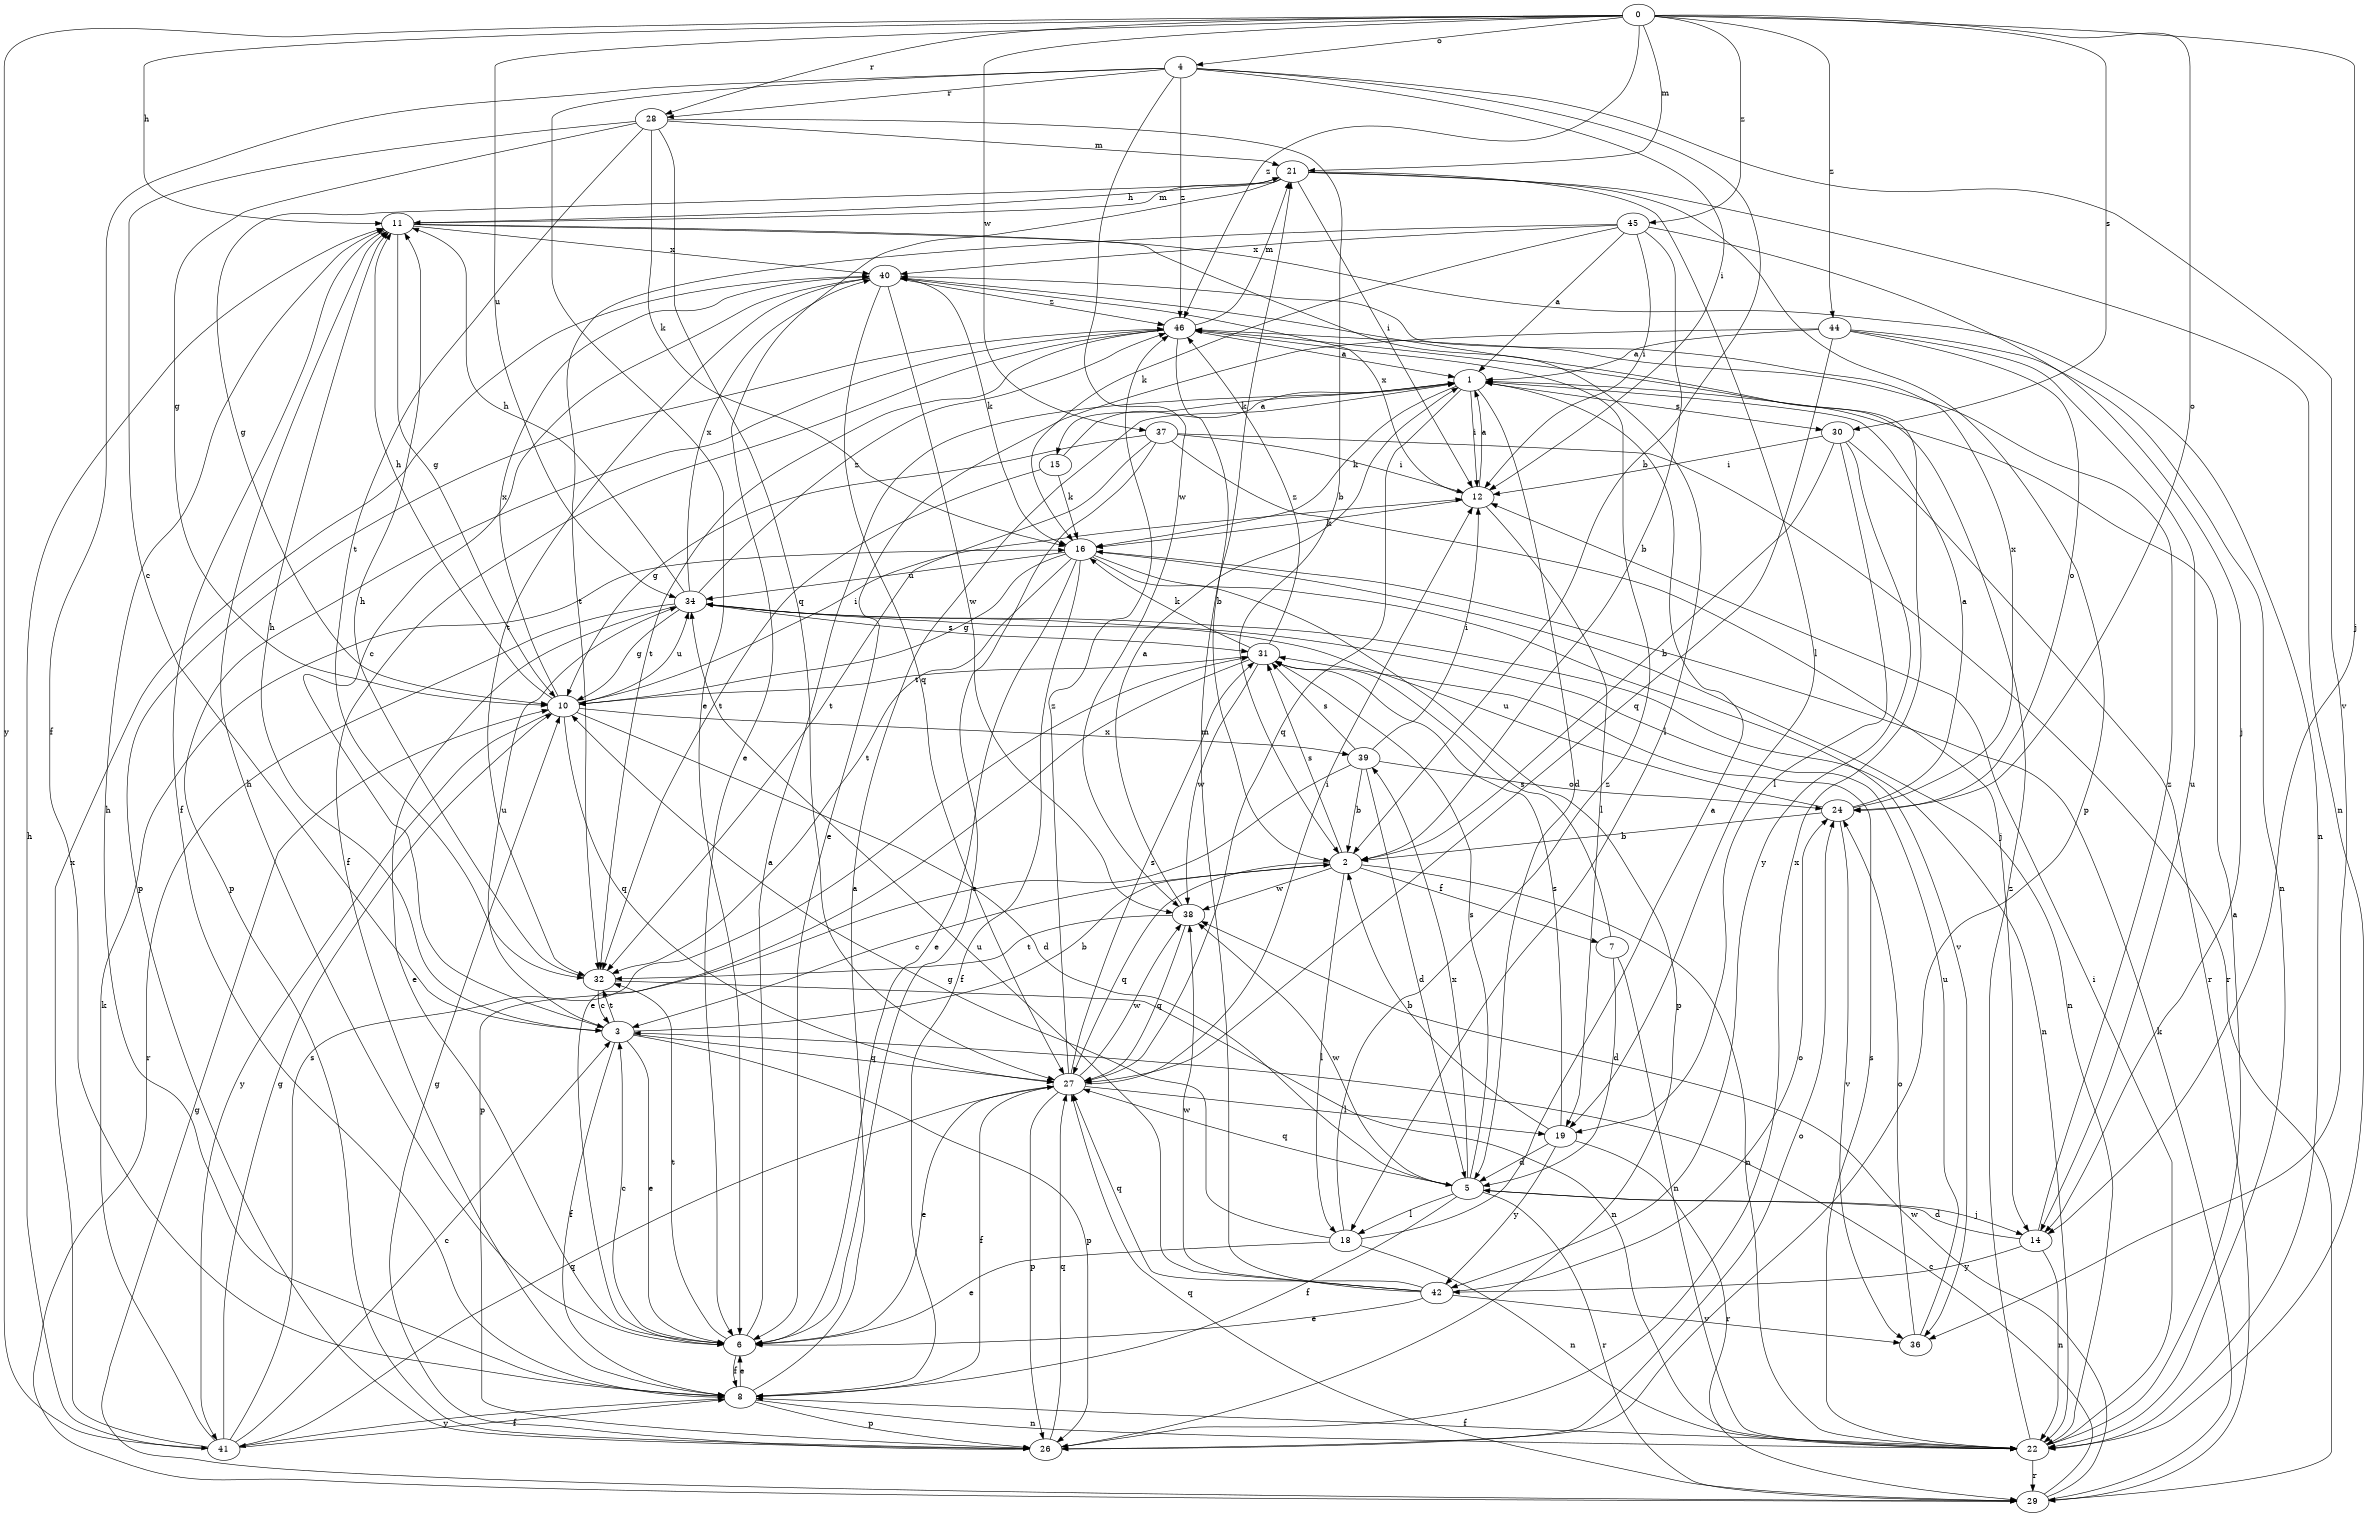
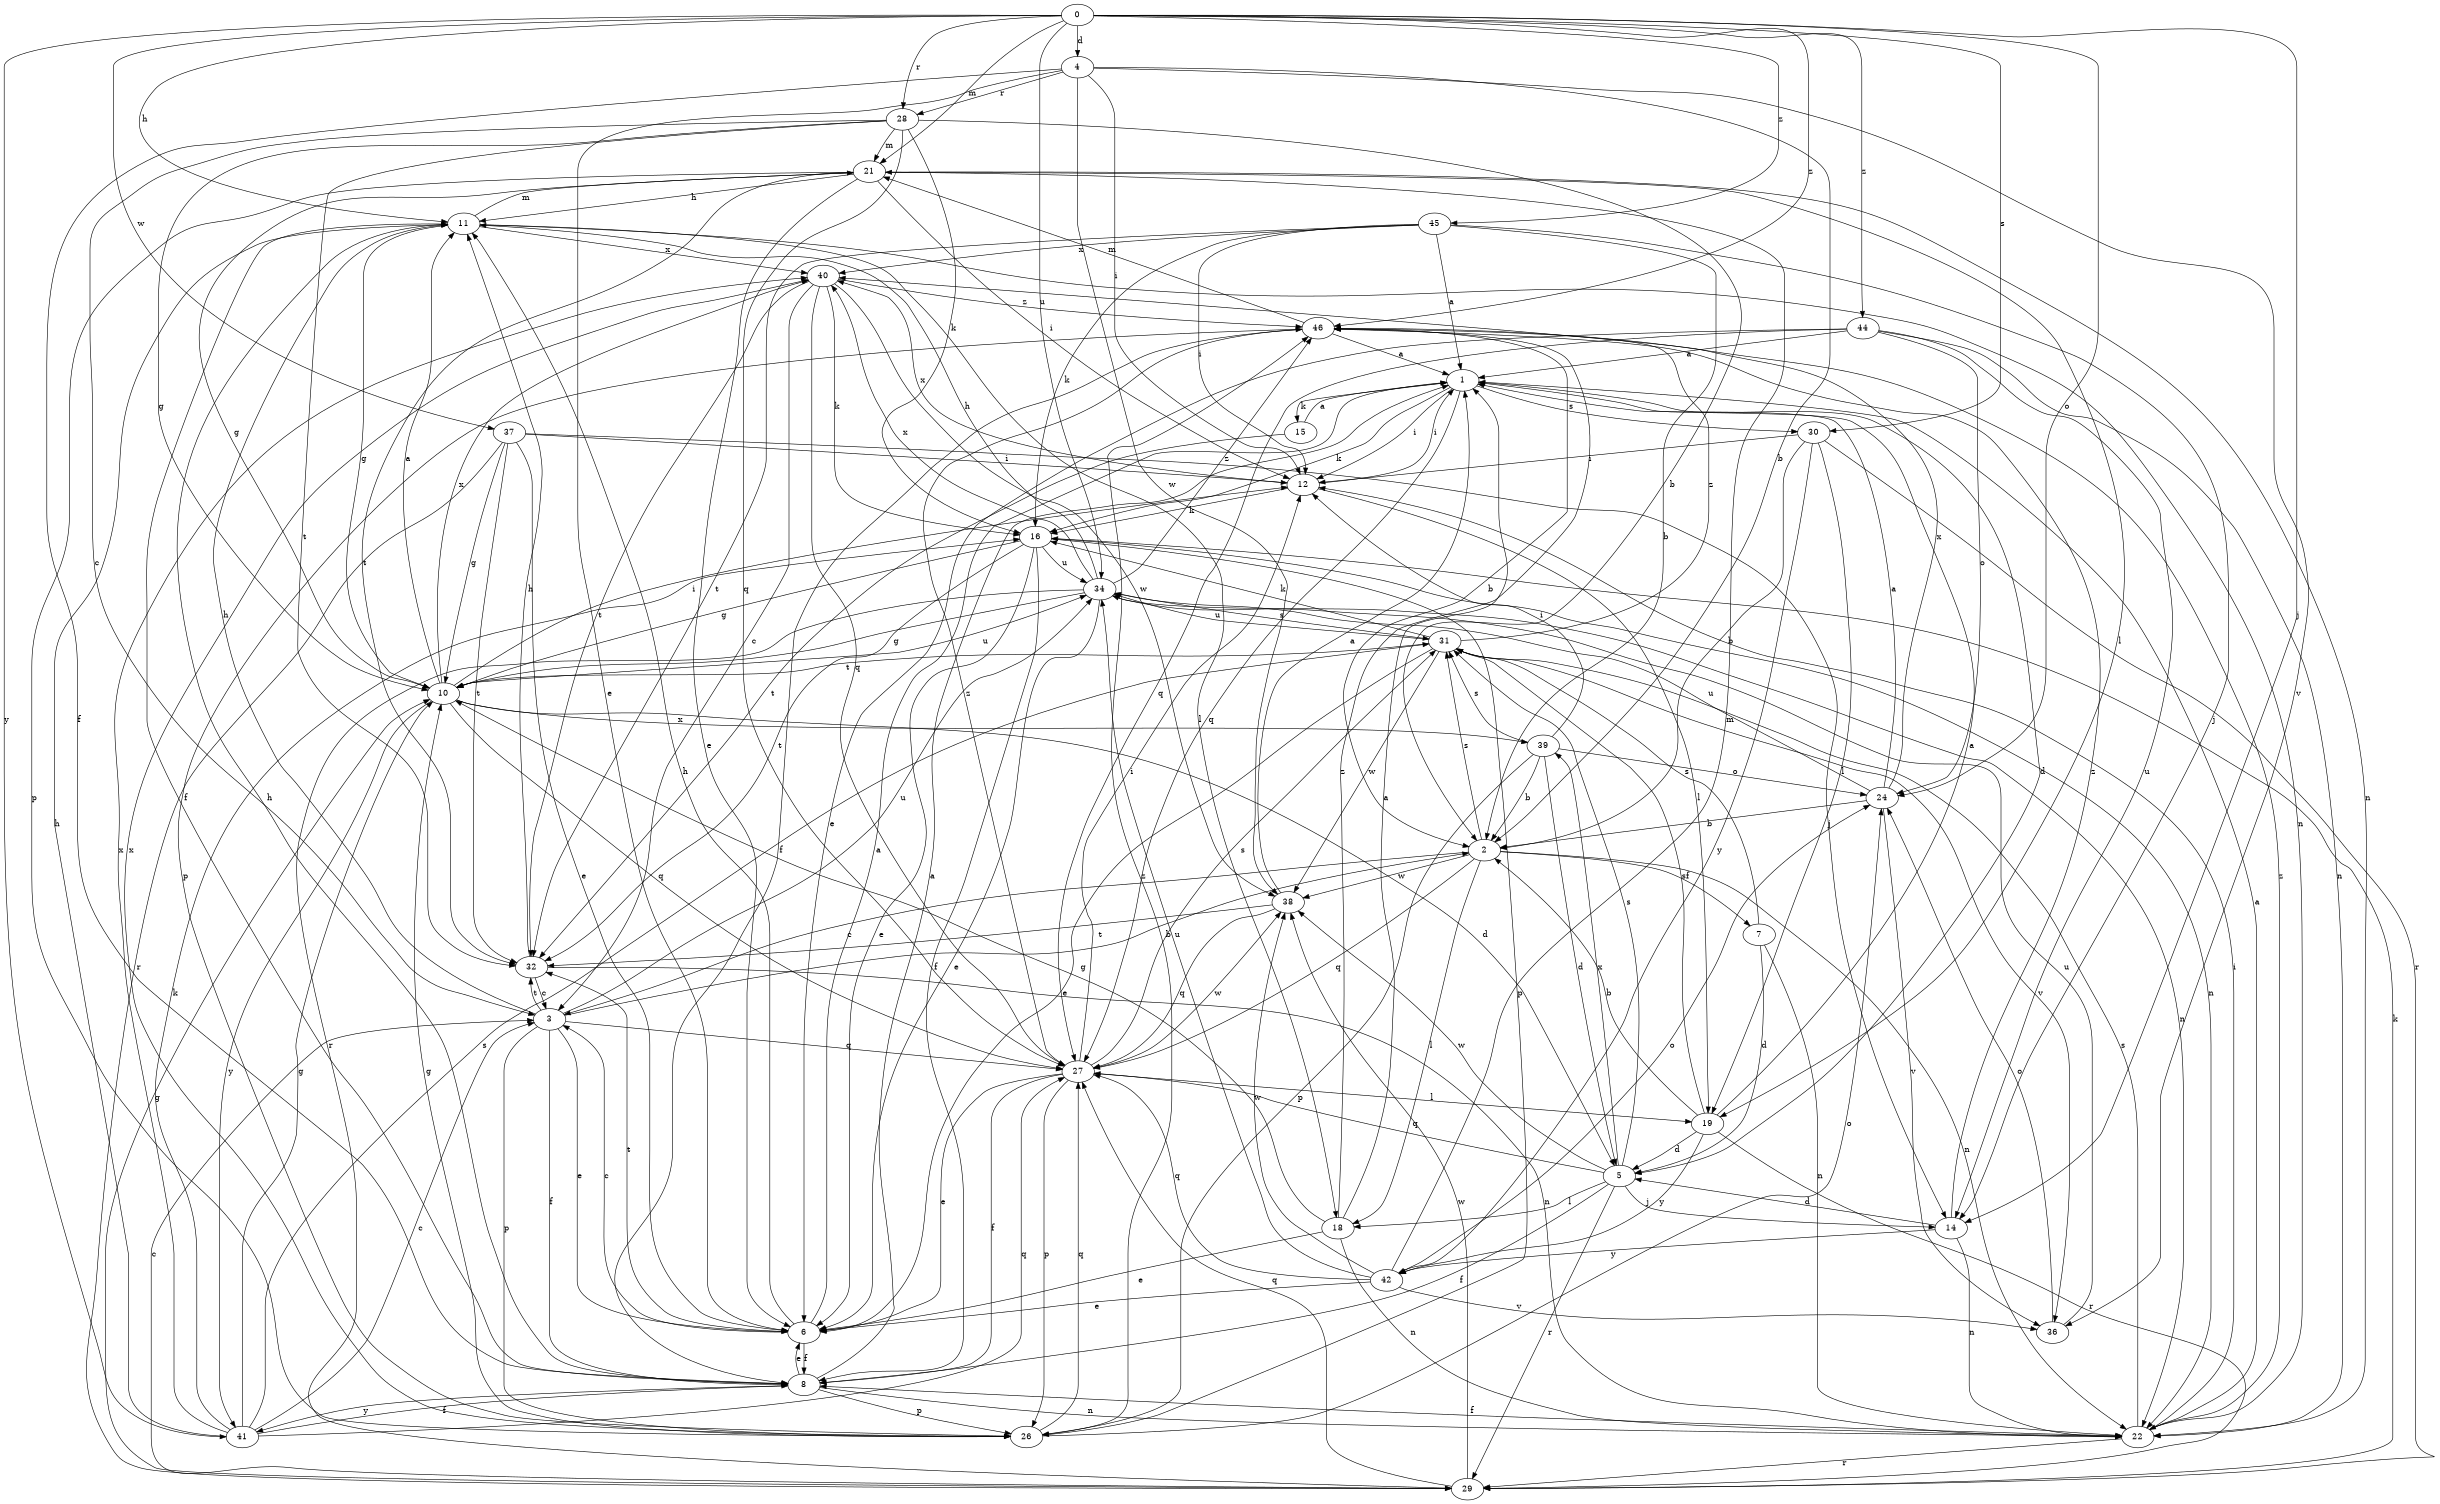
edge "0" -> "4": label "o" -> "d"
edge "4" -> "46": removed, label "z"
edge "12" -> "1": label "a" -> "i"
edge "10" -> "11": label "h" -> "a"
edge "15" -> "16": removed, label "k"
edge "46" -> "32": now "21" -> "32"
edge "19" -> "1": added, label "a"
edge "31" -> "34": added, label "u"
edge "16" -> "36": now "31" -> "36"
edge "26" -> "46": label "p" -> "z"
